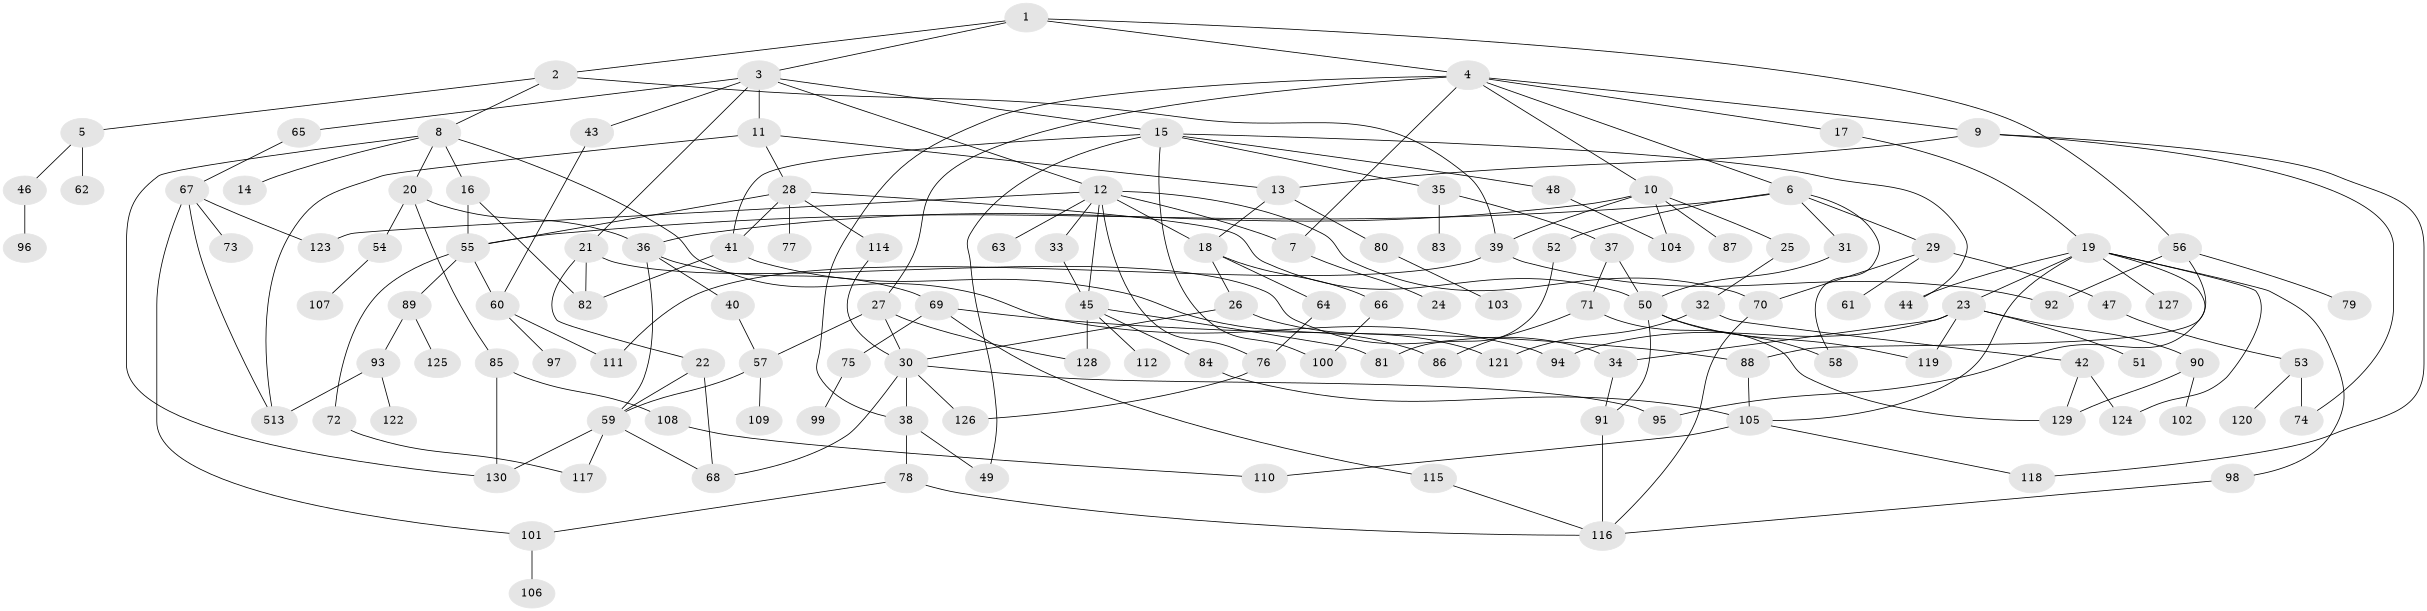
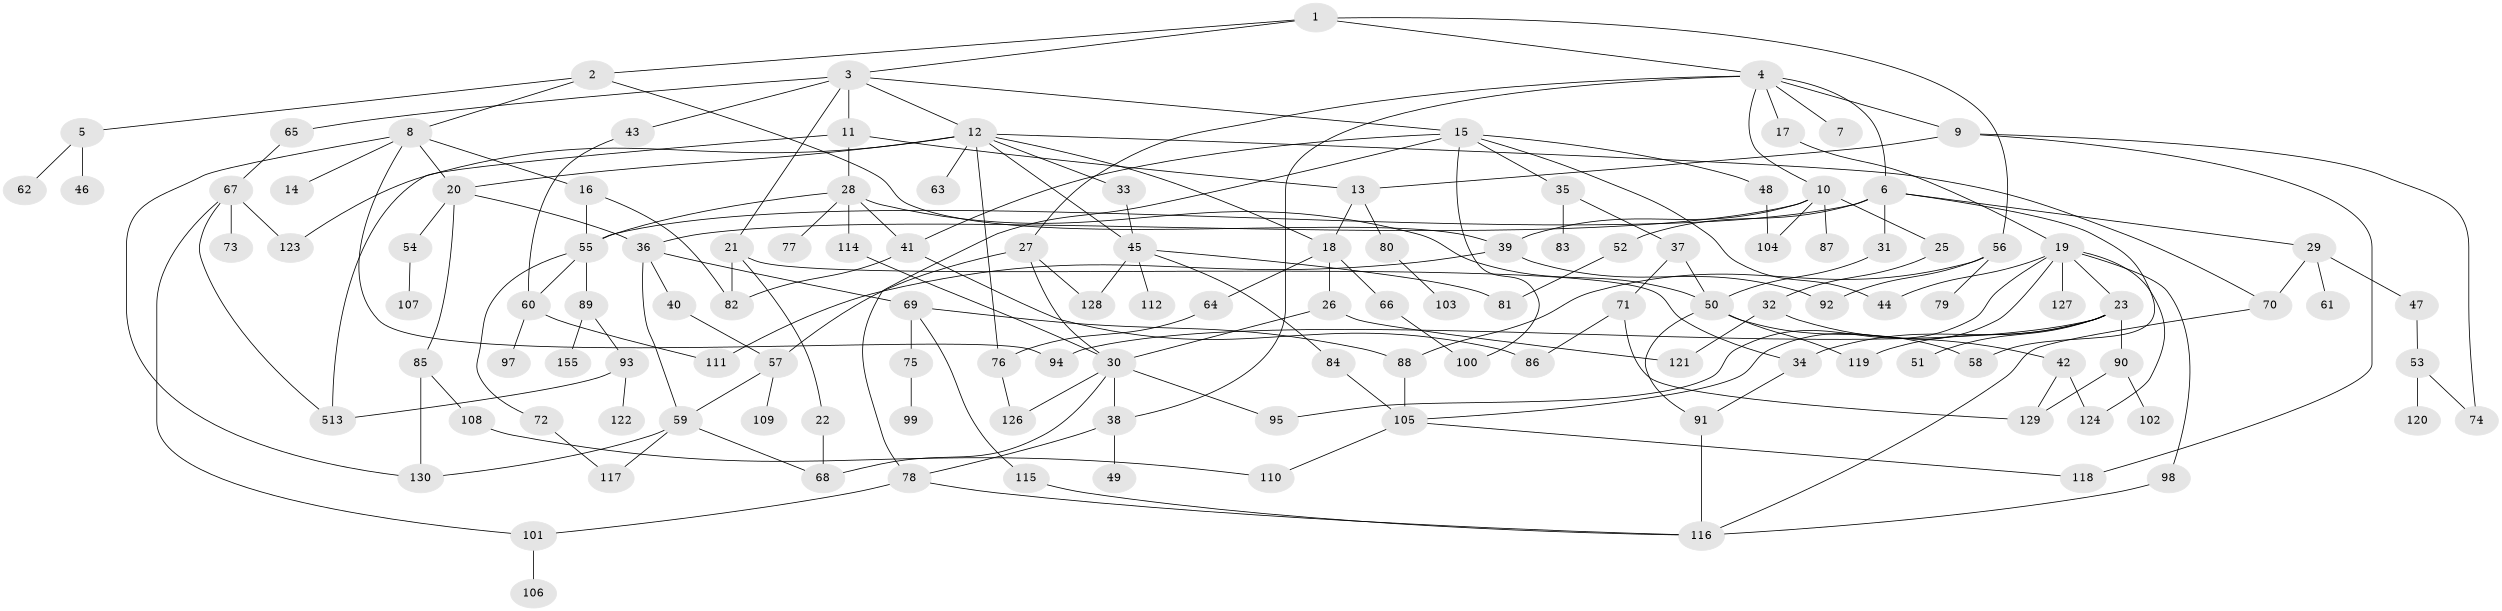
edge "12" -- "7": now "12" -- "20"
node "96": removed
edge "15" -- "49": now "15" -- "78"
node "24": removed
node "125": label "125" -> "155"
edge "22" -- "59": removed
